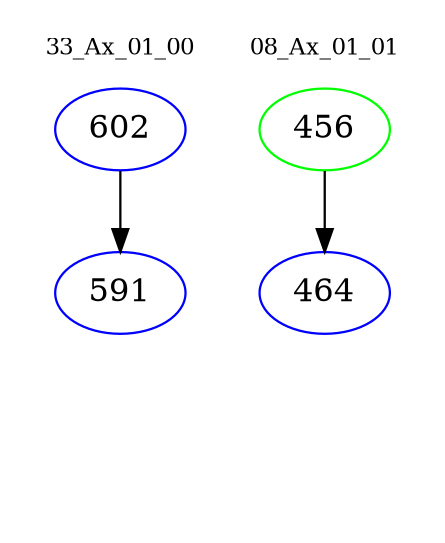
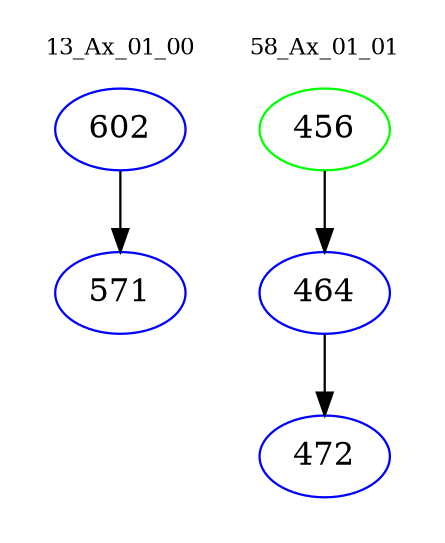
cluster "33_Ax_01_00": label "33_Ax_01_00" -> "13_Ax_01_00"
cluster "08_Ax_01_01": label "08_Ax_01_01" -> "58_Ax_01_01"
node "591": label "591" -> "571"
node "472": added
